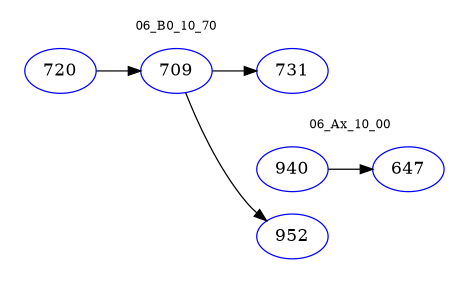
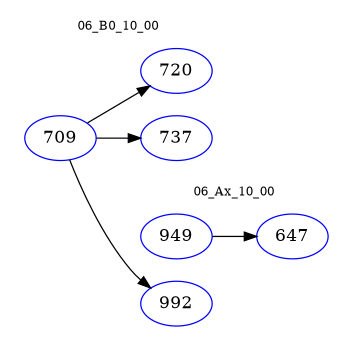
cluster "06_B0_10_70": label "06_B0_10_70" -> "06_B0_10_00"
edge "720" -> "709": reversed
node "731": label "731" -> "737"
node "940": label "940" -> "949"
node "952": label "952" -> "992"
